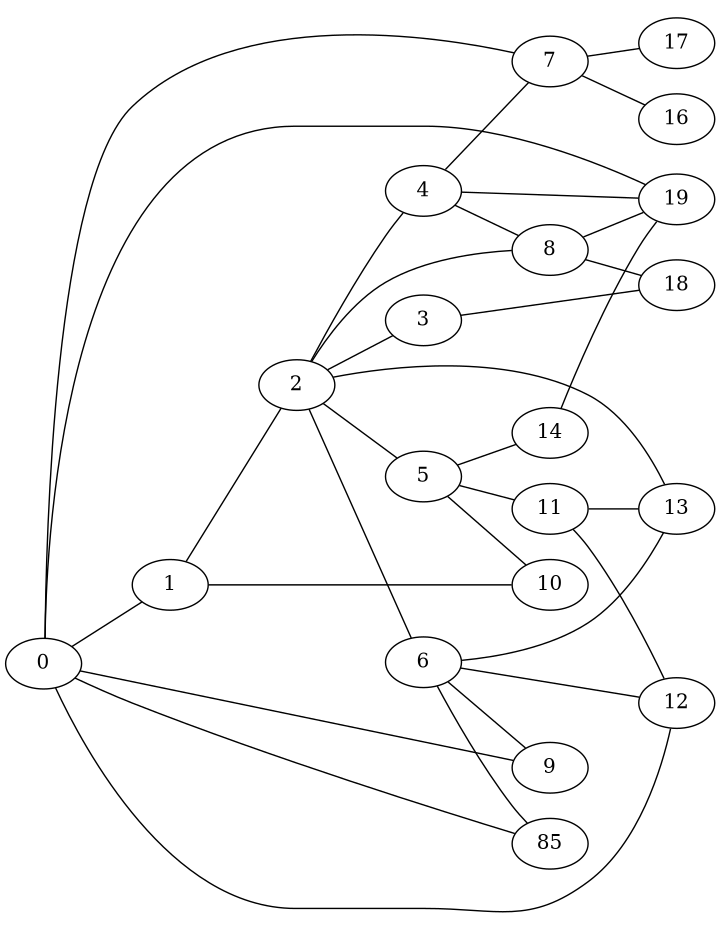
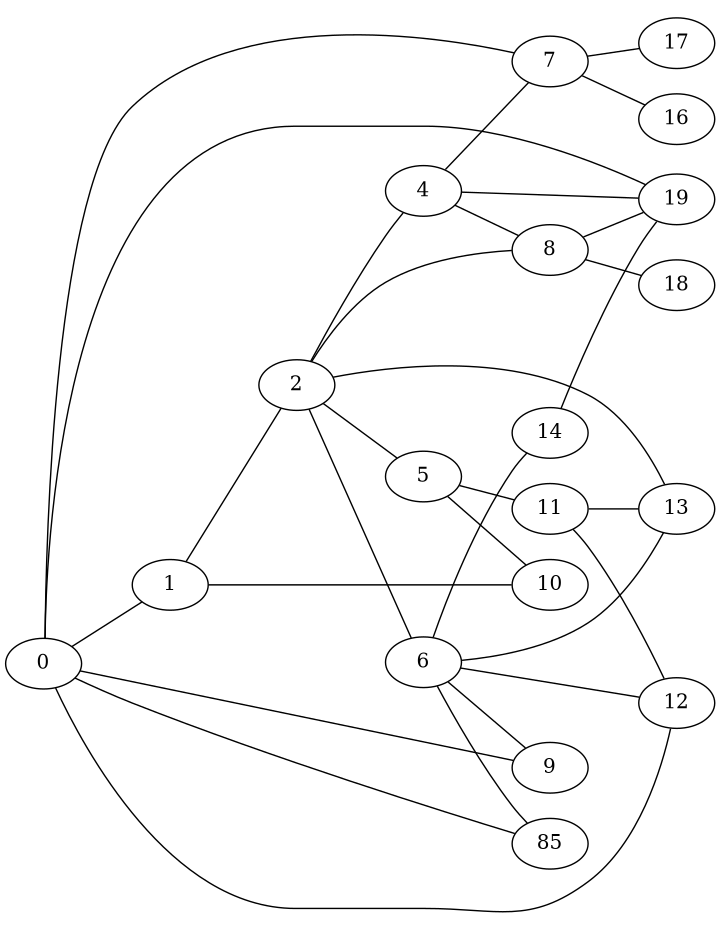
node "3": removed
edge "14" -- "5": now "14" -- "6"
